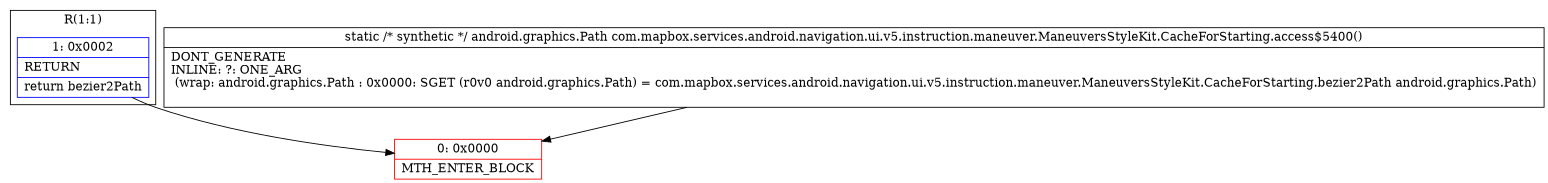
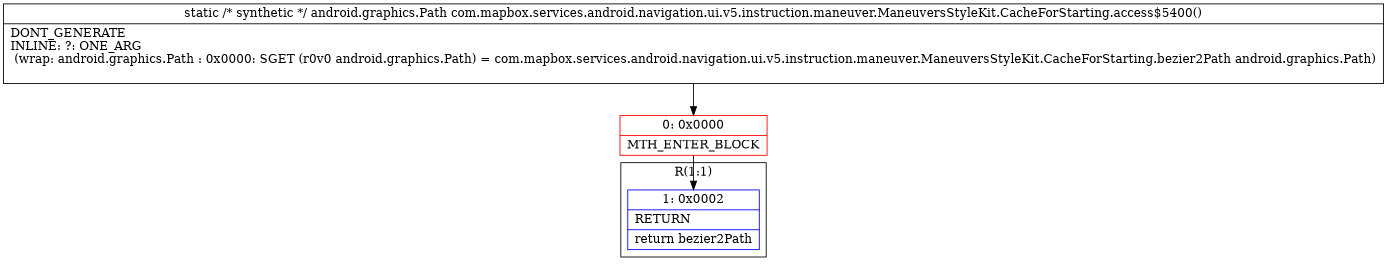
edge "1: 0x0002" -> "0: 0x0000": reversed
